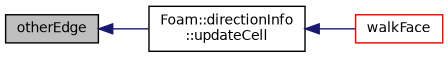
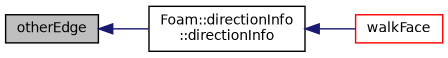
node "Foam::directionInfo ::updateCell": label "Foam::directionInfo ::updateCell" -> "Foam::directionInfo ::directionInfo"
